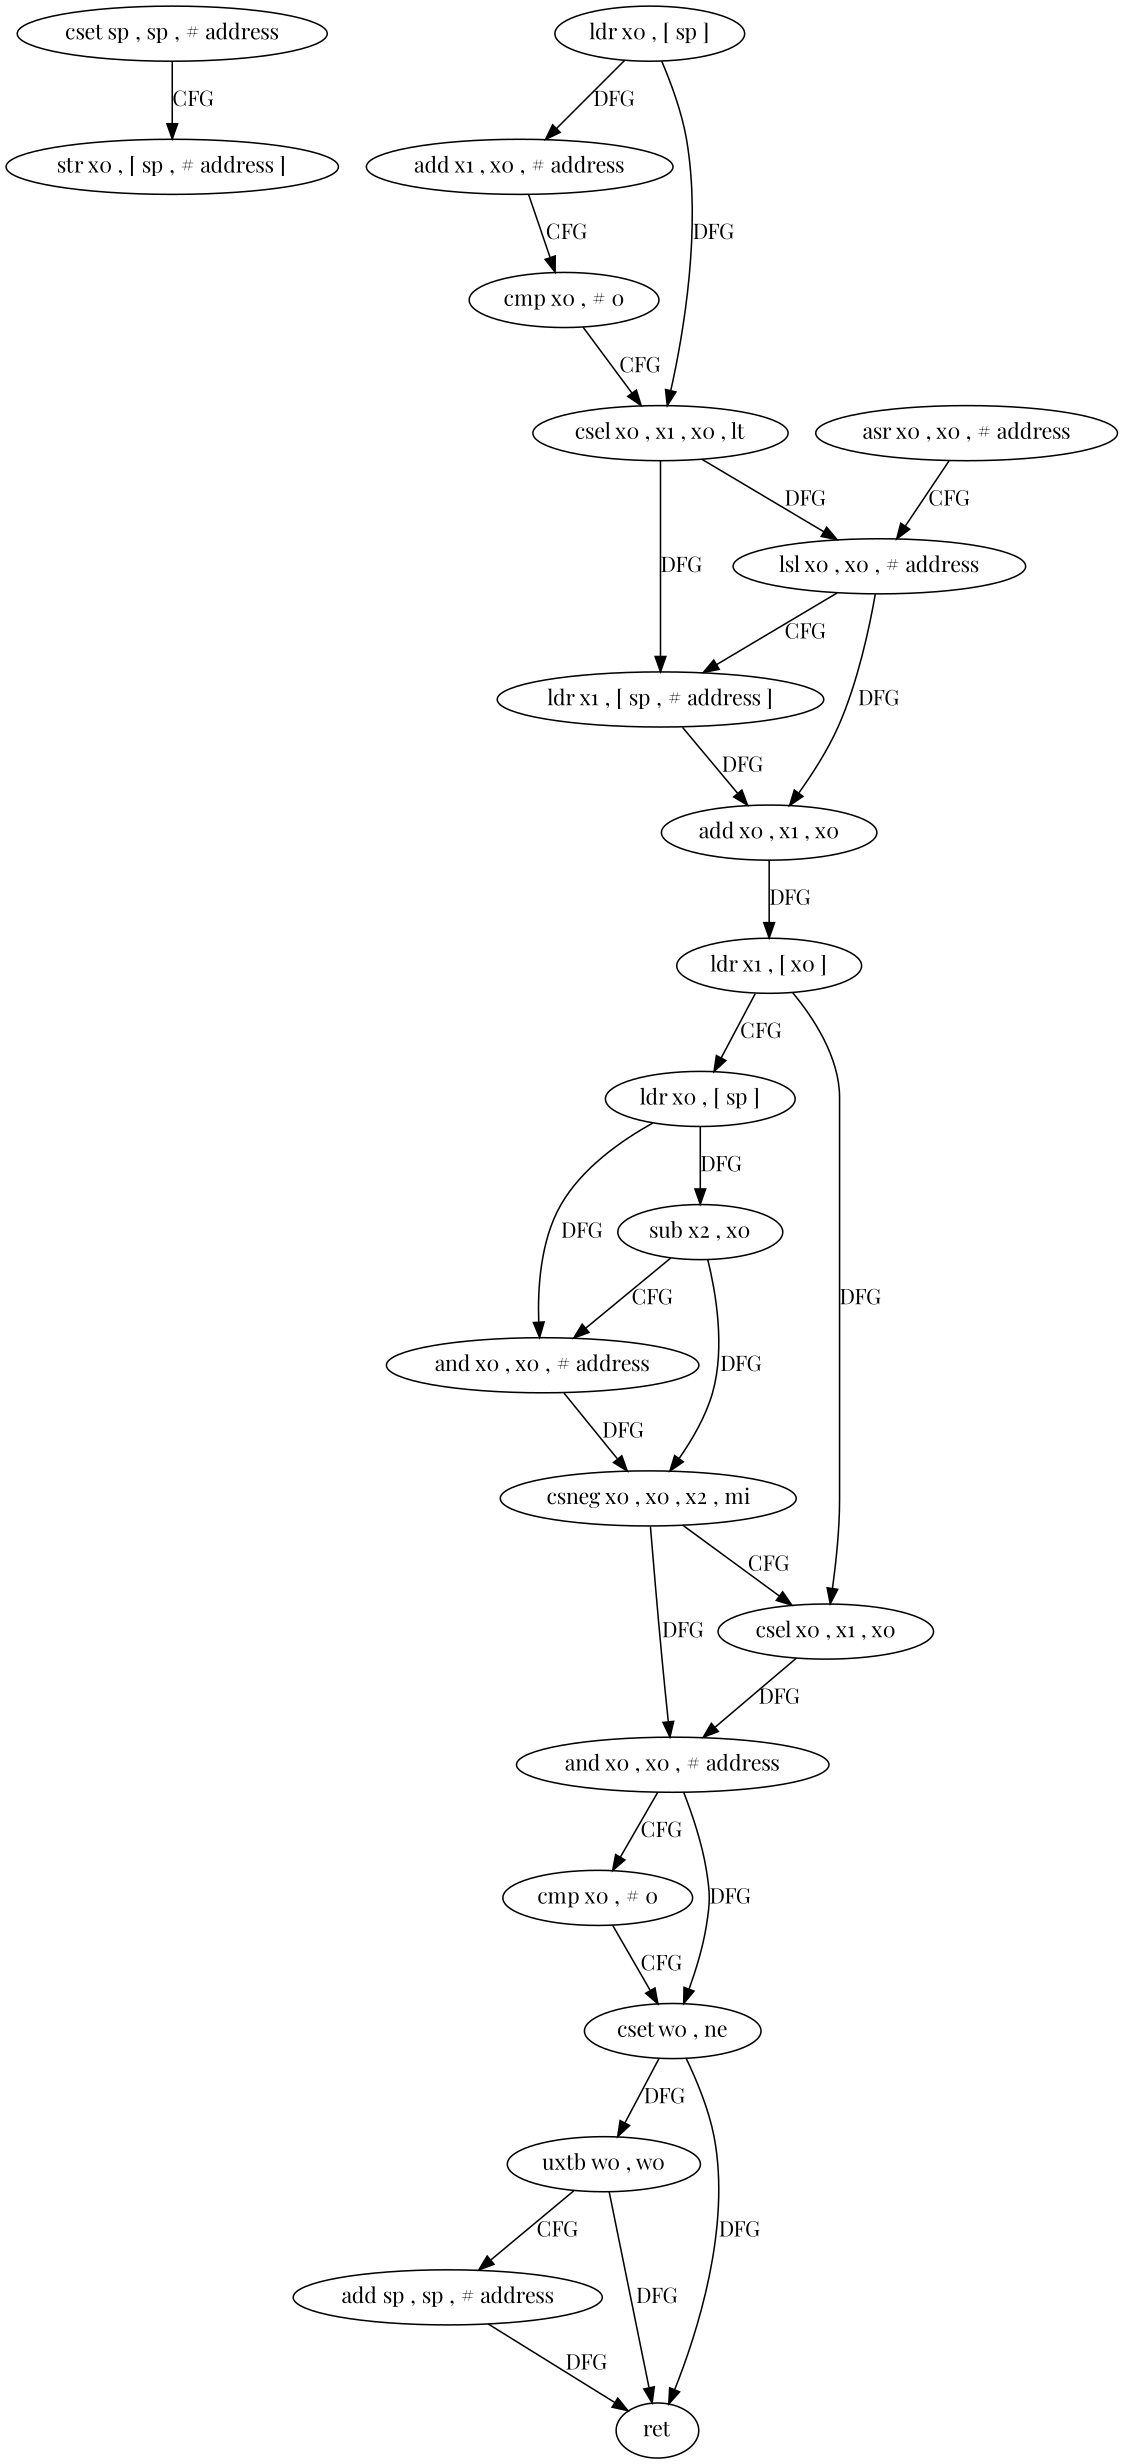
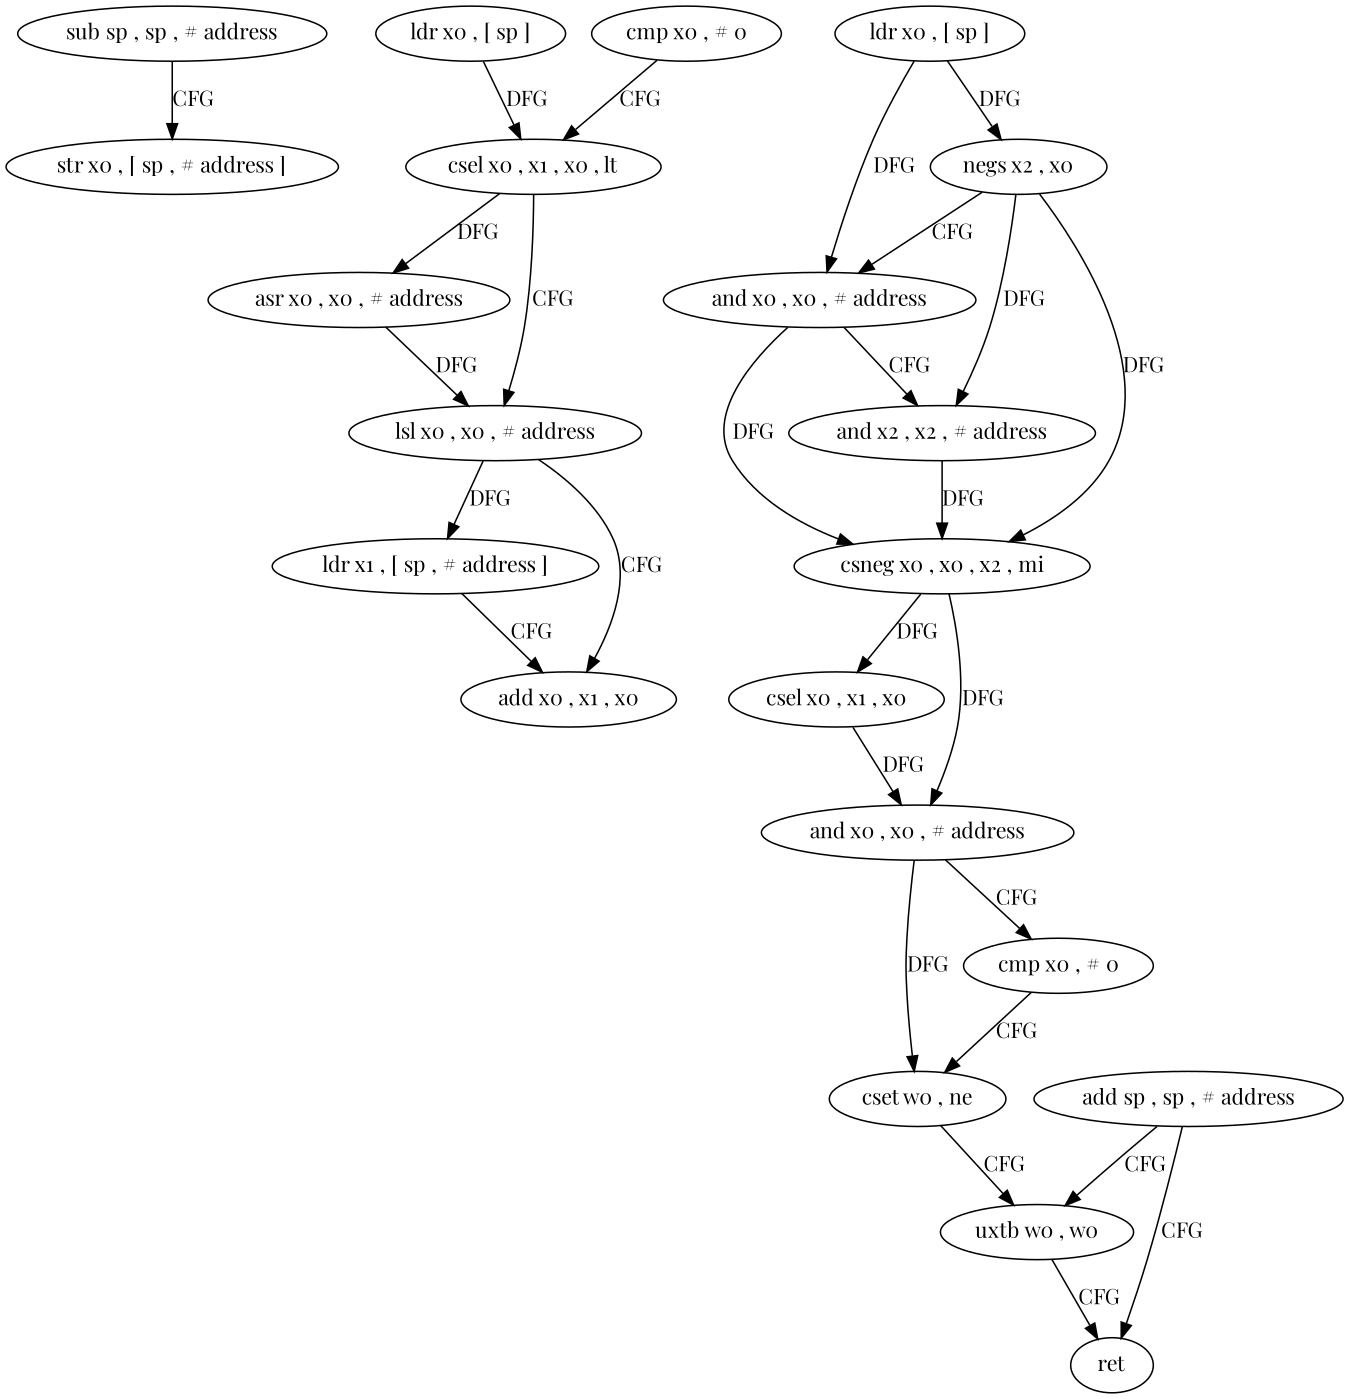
node "cset sp , sp , # address": label "cset sp , sp , # address" -> "sub sp , sp , # address"
node "add x1 , x0 , # address": removed
node "and x2 , x2 , # address": added
edge "csel x0 , x1 , x0 , lt" -> "lsl x0 , x0 , # address": label "DFG" -> "CFG"
edge "asr x0 , x0 , # address" -> "lsl x0 , x0 , # address": label "CFG" -> "DFG"
edge "csel x0 , x1 , x0 , lt" -> "ldr x1 , [ sp , # address ]": now "csel x0 , x1 , x0 , lt" -> "asr x0 , x0 , # address"
edge "lsl x0 , x0 , # address" -> "ldr x1 , [ sp , # address ]": label "CFG" -> "DFG"
edge "lsl x0 , x0 , # address" -> "add x0 , x1 , x0": label "DFG" -> "CFG"
edge "ldr x1 , [ sp , # address ]" -> "add x0 , x1 , x0": label "DFG" -> "CFG"
node "ldr x1 , [ x0 ]": removed
node "sub x2 , x0": label "sub x2 , x0" -> "negs x2 , x0"
edge "csneg x0 , x0 , x2 , mi" -> "csel x0 , x1 , x0": label "CFG" -> "DFG"
edge "cset w0 , ne" -> "uxtb w0 , w0": label "DFG" -> "CFG"
edge "cset w0 , ne" -> "ret": removed, label "DFG"
edge "uxtb w0 , w0" -> "add sp , sp , # address": reversed
edge "uxtb w0 , w0" -> "ret": label "DFG" -> "CFG"
edge "add sp , sp , # address" -> "ret": label "DFG" -> "CFG"
